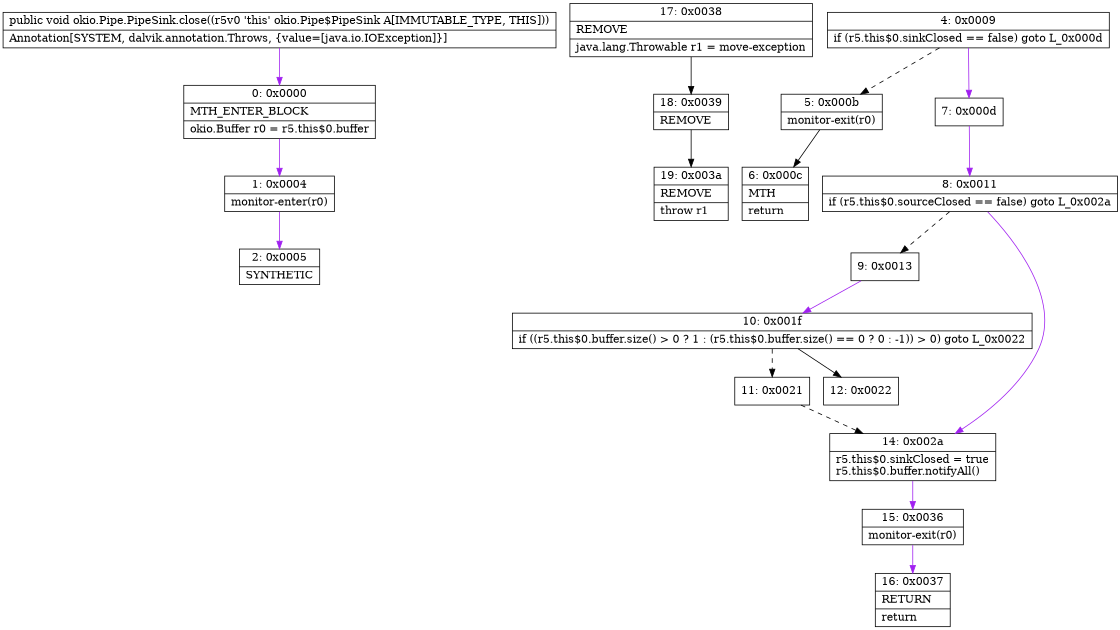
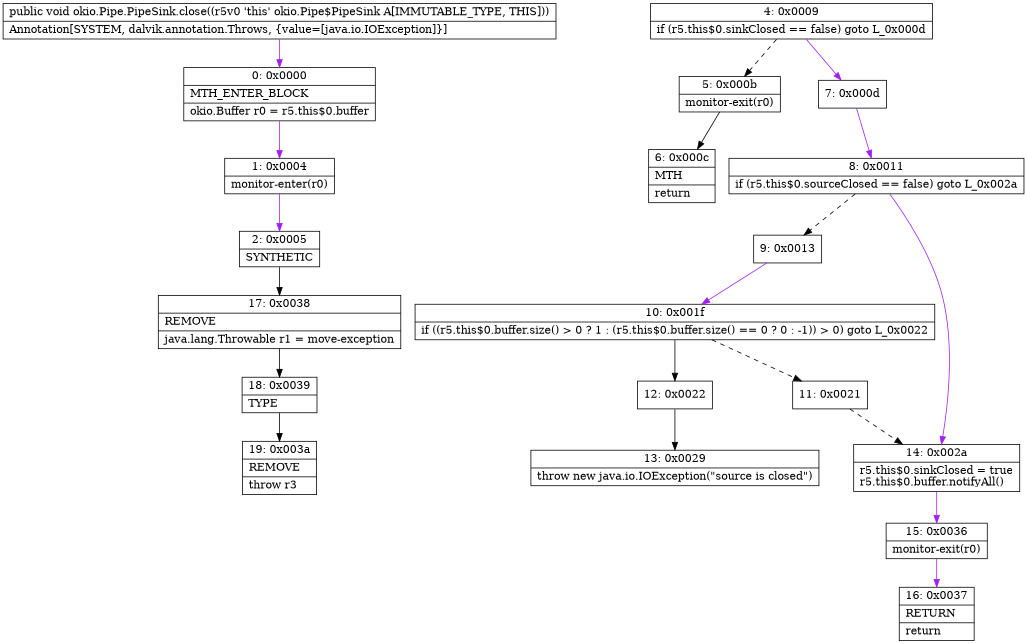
node "18: 0x0039": text "REMOVE" -> "TYPE"
node "19: 0x003a": text "throw r1" -> "throw r3"
edge "2: 0x0005" -> "17: 0x0038": added
node "13: 0x0029": added
